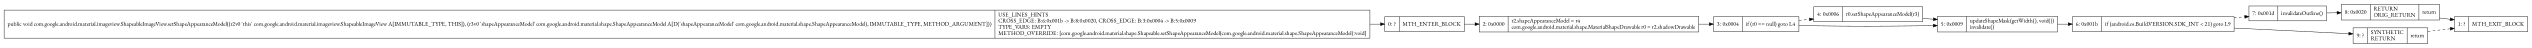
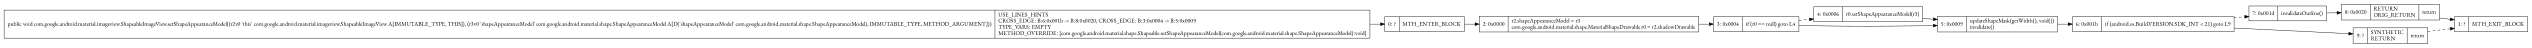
node "2: 0x0000": text "r2.shapeAppearanceModel = r4" -> "r2.shapeAppearanceModel = r3"
